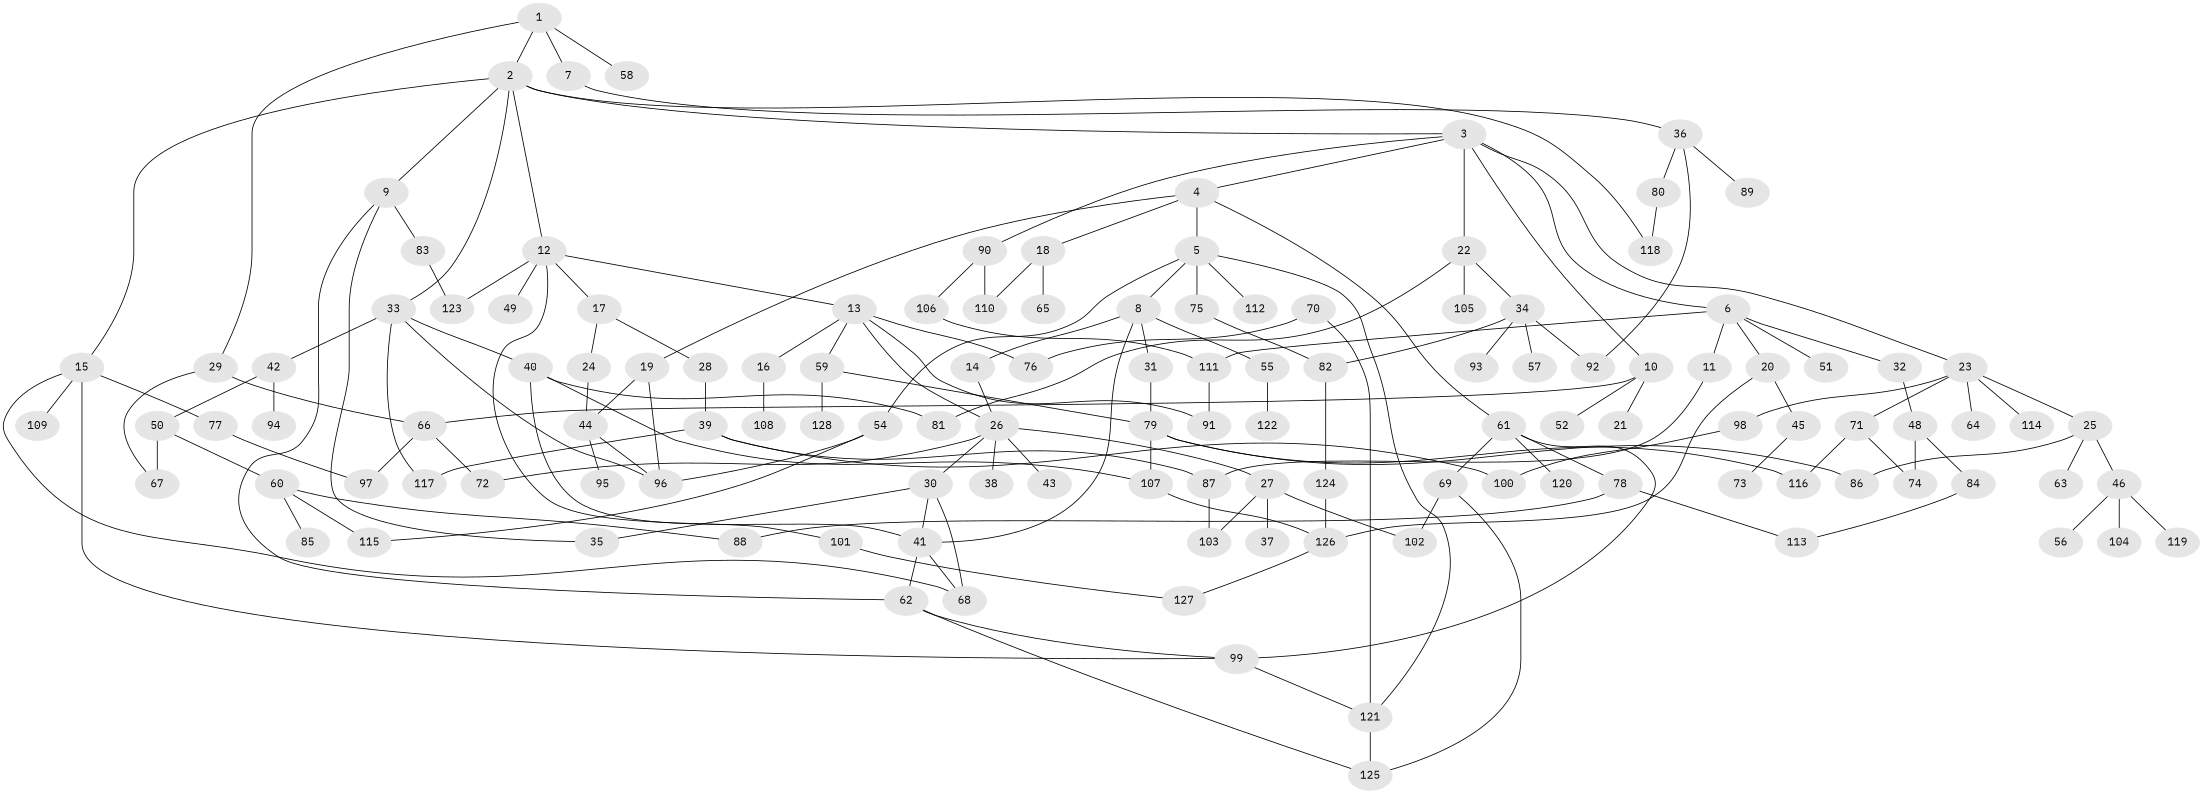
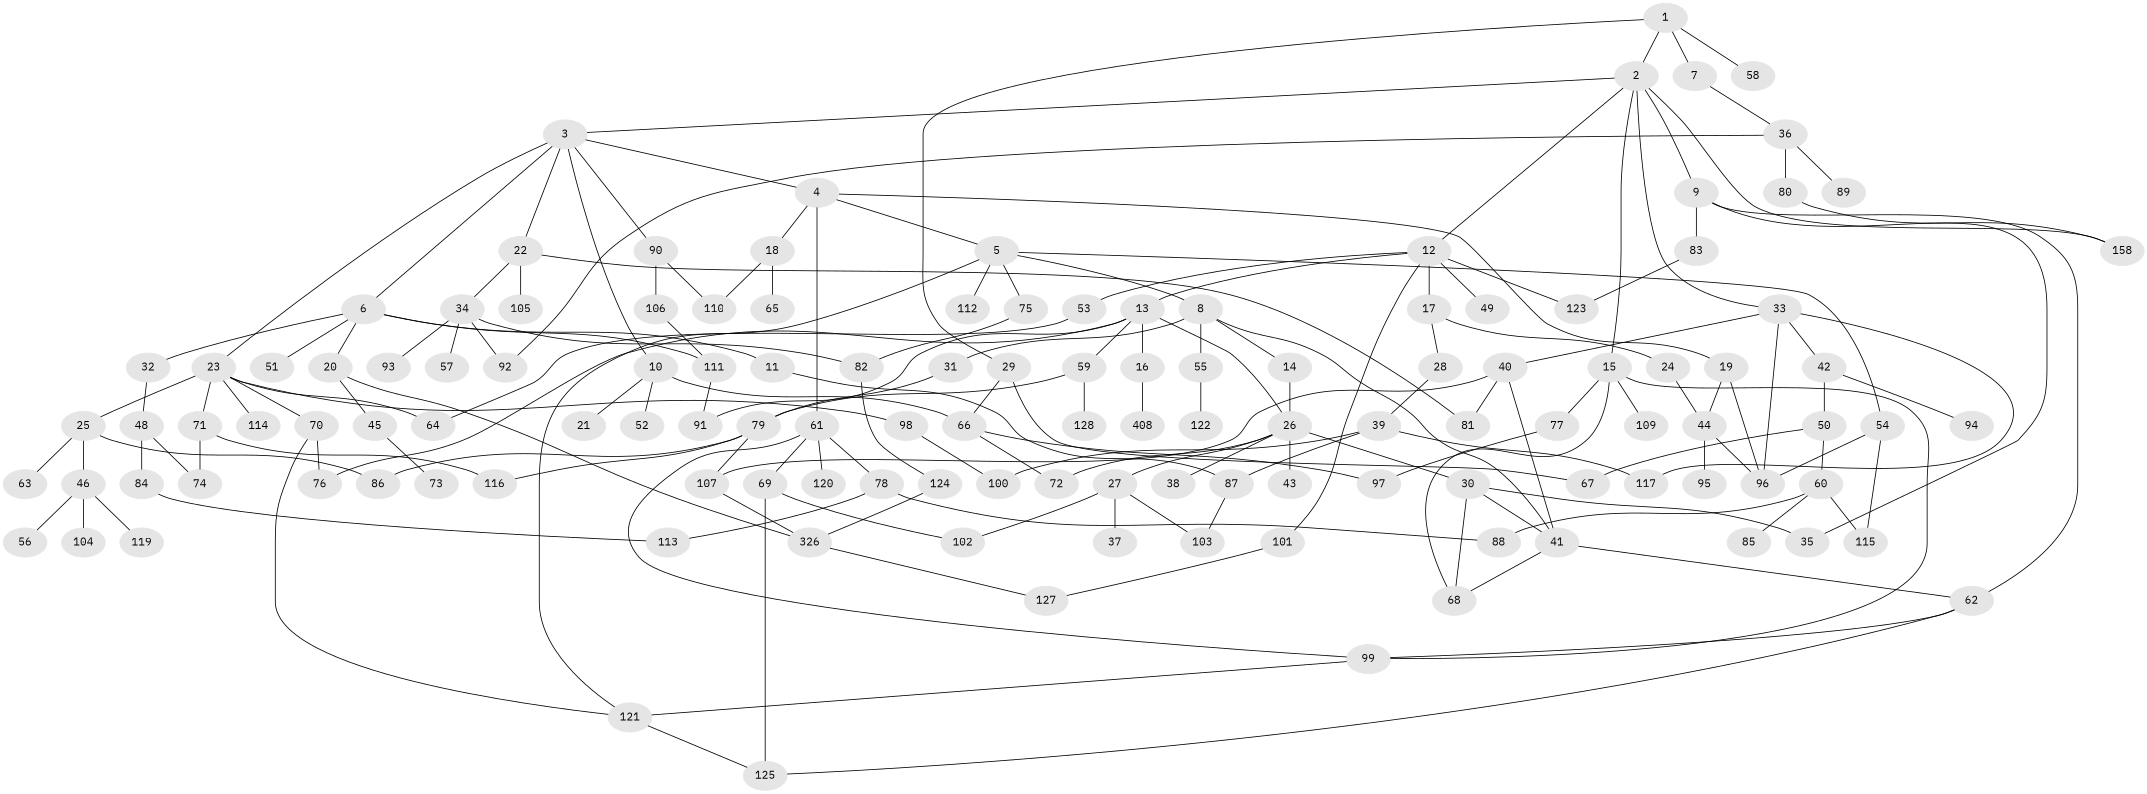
node "118": label "118" -> "158"
node "53": added
edge "23" -- "70": added
node "108": label "108" -> "408"
node "126": label "126" -> "326"
